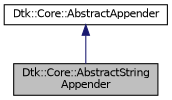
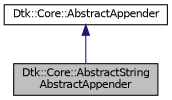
node "Dtk::Core::AbstractString Appender": label "Dtk::Core::AbstractString Appender" -> "Dtk::Core::AbstractString AbstractAppender"
